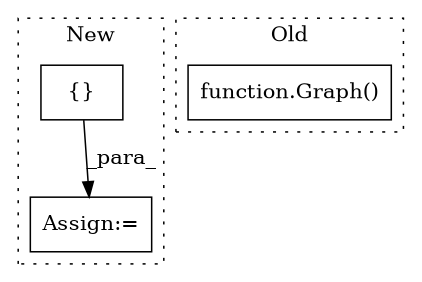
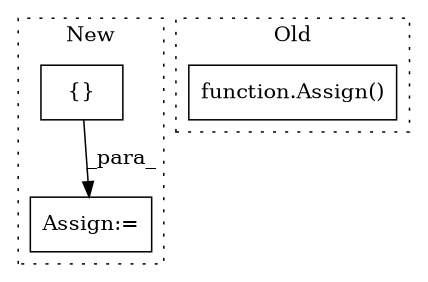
node "function.Graph()": label "function.Graph()" -> "function.Assign()"
